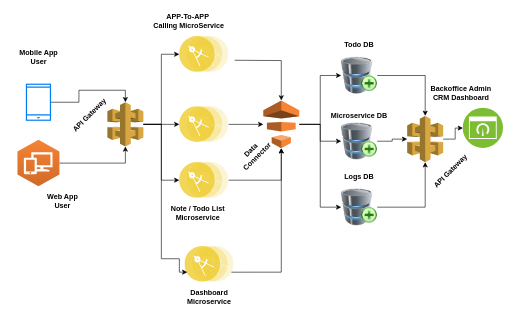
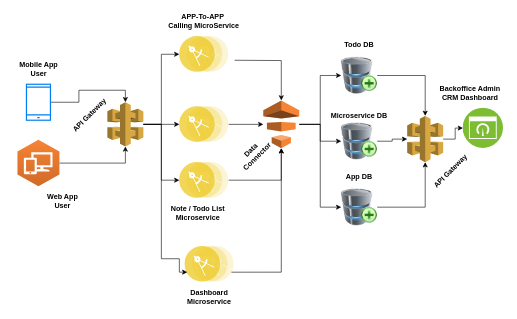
node "APP-To-APP Calling MicroService": moved (189, 21) -> (204, 21)
node "Mobile App User": moved (38, 57) -> (38, 69)
node "Backoffice Admin CRM Dashboard": moved (461, 93) -> (470, 93)
node "Logs DB": label "Logs DB" -> "App DB"
